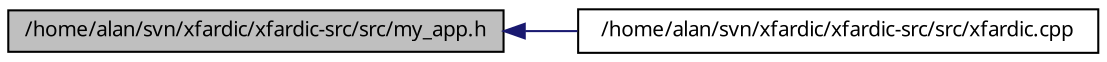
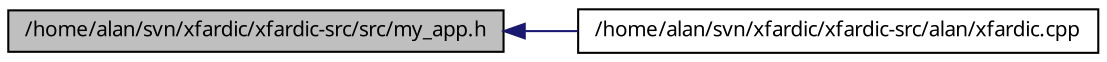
node "/home/alan/svn/xfardic/xfardic-src/src/xfardic.cpp": label "/home/alan/svn/xfardic/xfardic-src/src/xfardic.cpp" -> "/home/alan/svn/xfardic/xfardic-src/alan/xfardic.cpp"
